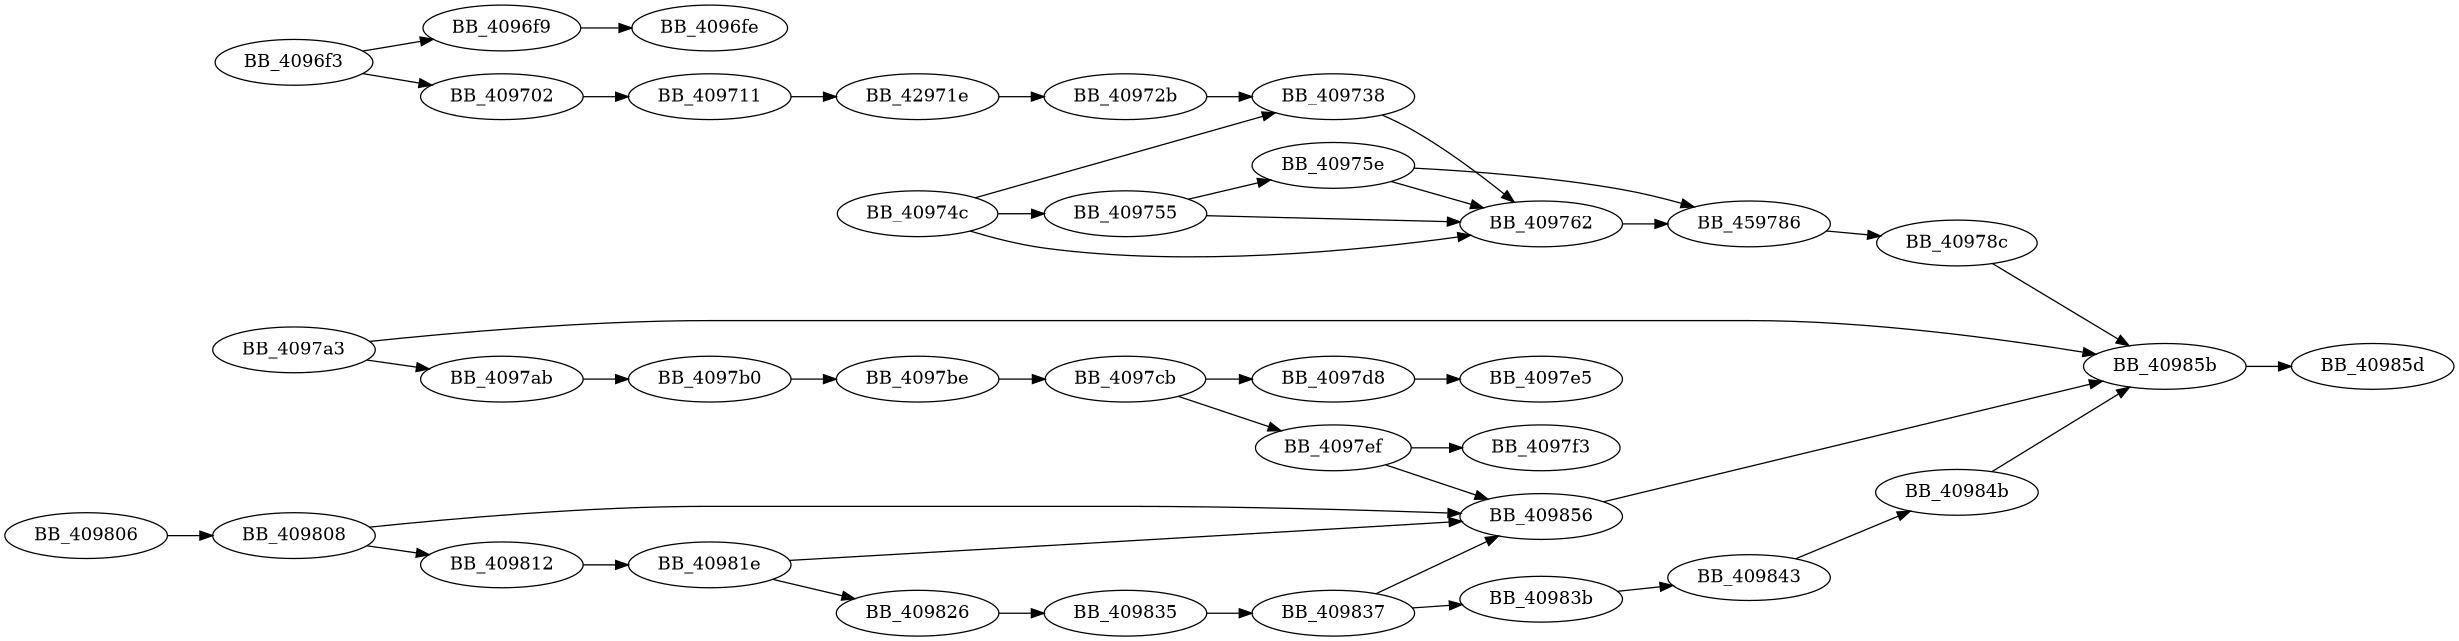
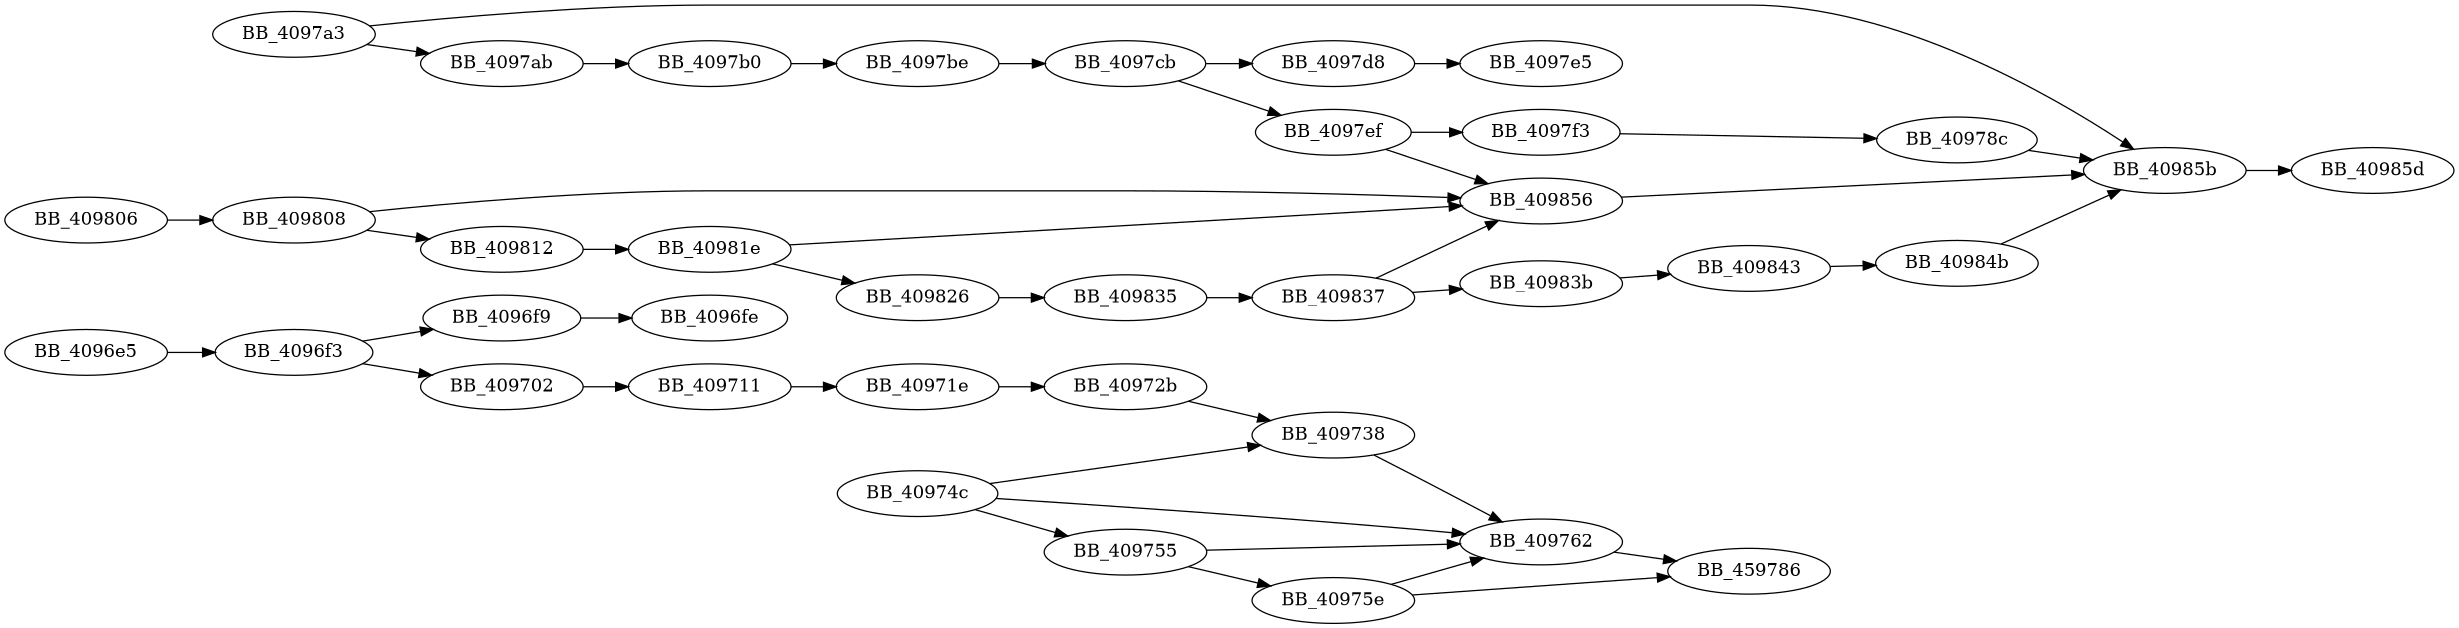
node "BB_42971e": label "BB_42971e" -> "BB_40971e"
edge "BB_459786" -> "BB_40978c": now "BB_4097f3" -> "BB_40978c"
node "BB_4096e5": added
